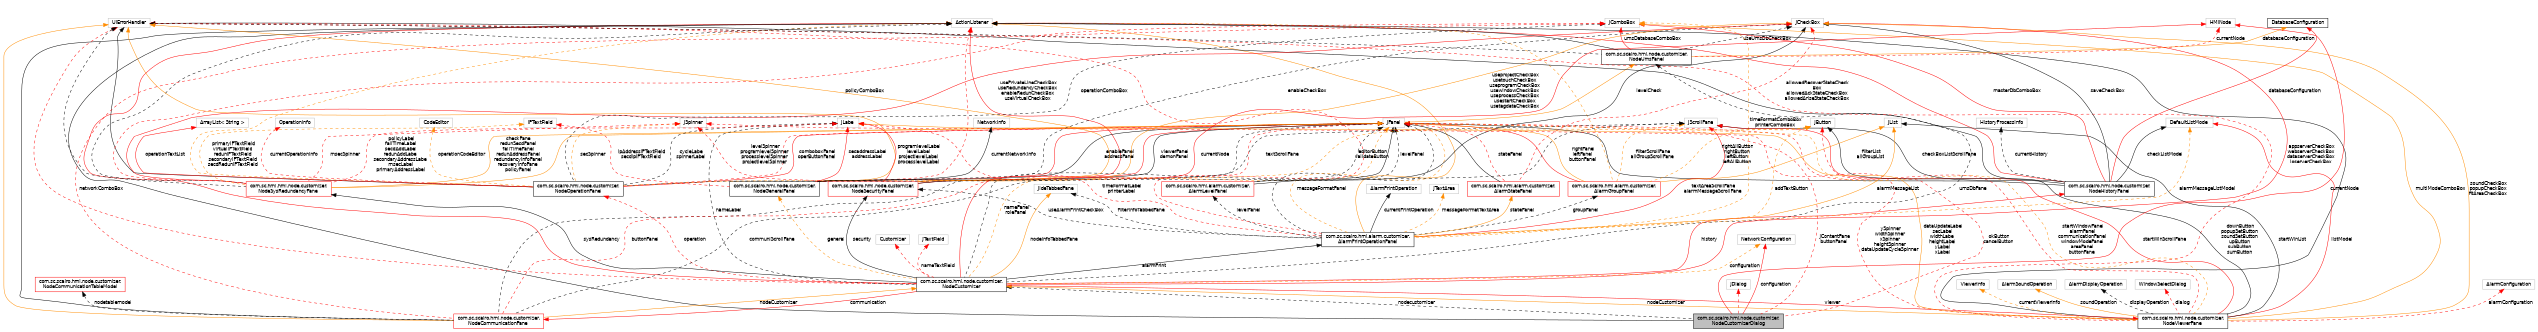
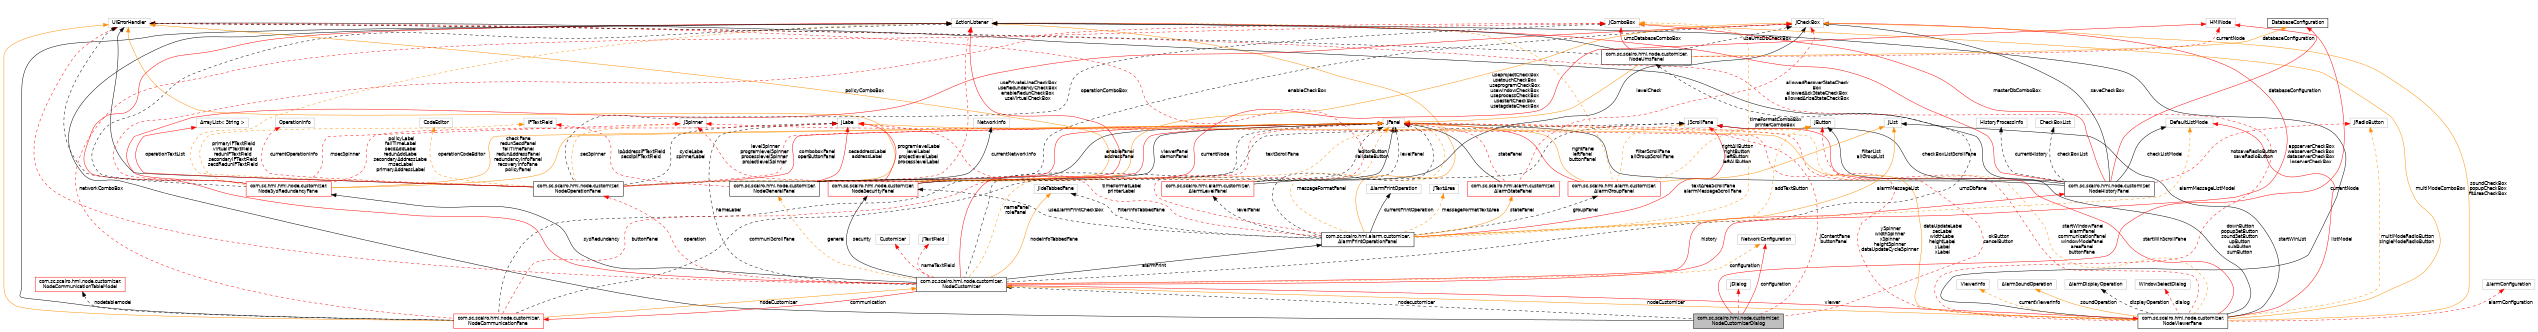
edge "JPanel" -> "com.sc.scairo.hmi.node.customizer. NodeUmsPanel": reversed
node "CheckBoxList": added
node "JRadioButton": added
